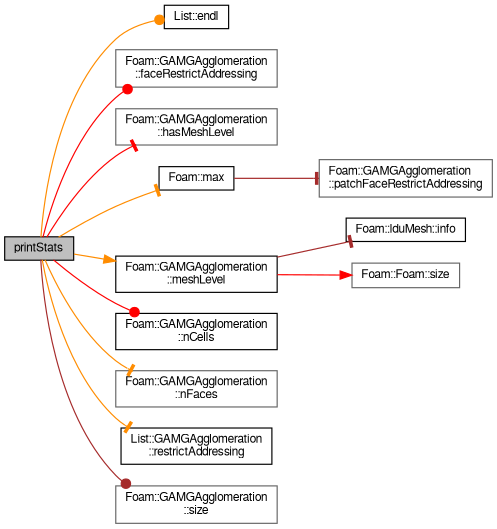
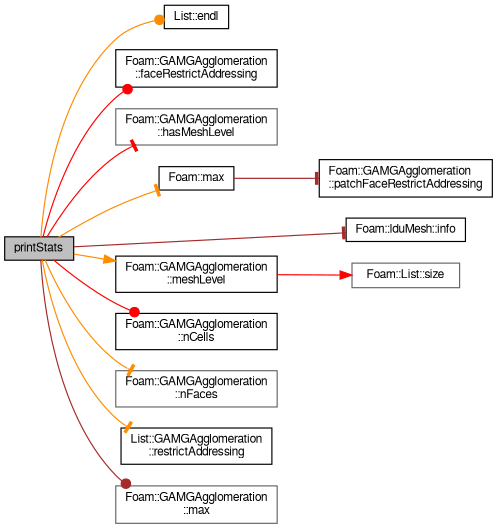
node "Foam::GAMGAgglomeration ::faceRestrictAddressing": color gray40 -> black
node "Foam::GAMGAgglomeration ::patchFaceRestrictAddressing": color gray40 -> black
edge "Foam::GAMGAgglomeration ::meshLevel" -> "Foam::lduMesh::info": now "printStats" -> "Foam::lduMesh::info"
node "Foam::Foam::size": label "Foam::Foam::size" -> "Foam::List::size"
node "Foam::GAMGAgglomeration ::size": label "Foam::GAMGAgglomeration ::size" -> "Foam::GAMGAgglomeration ::max"
